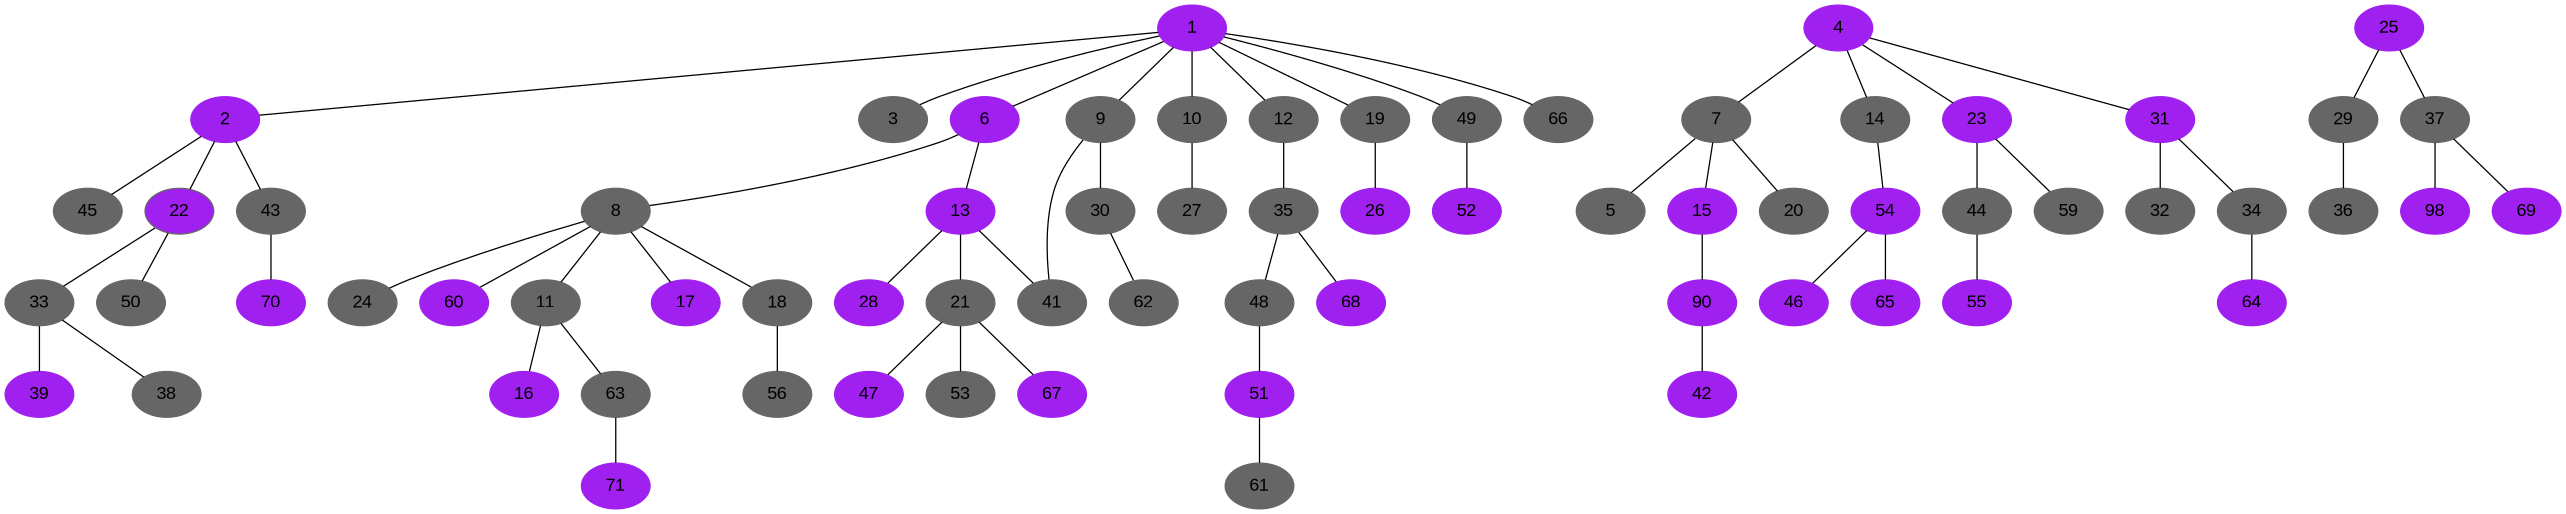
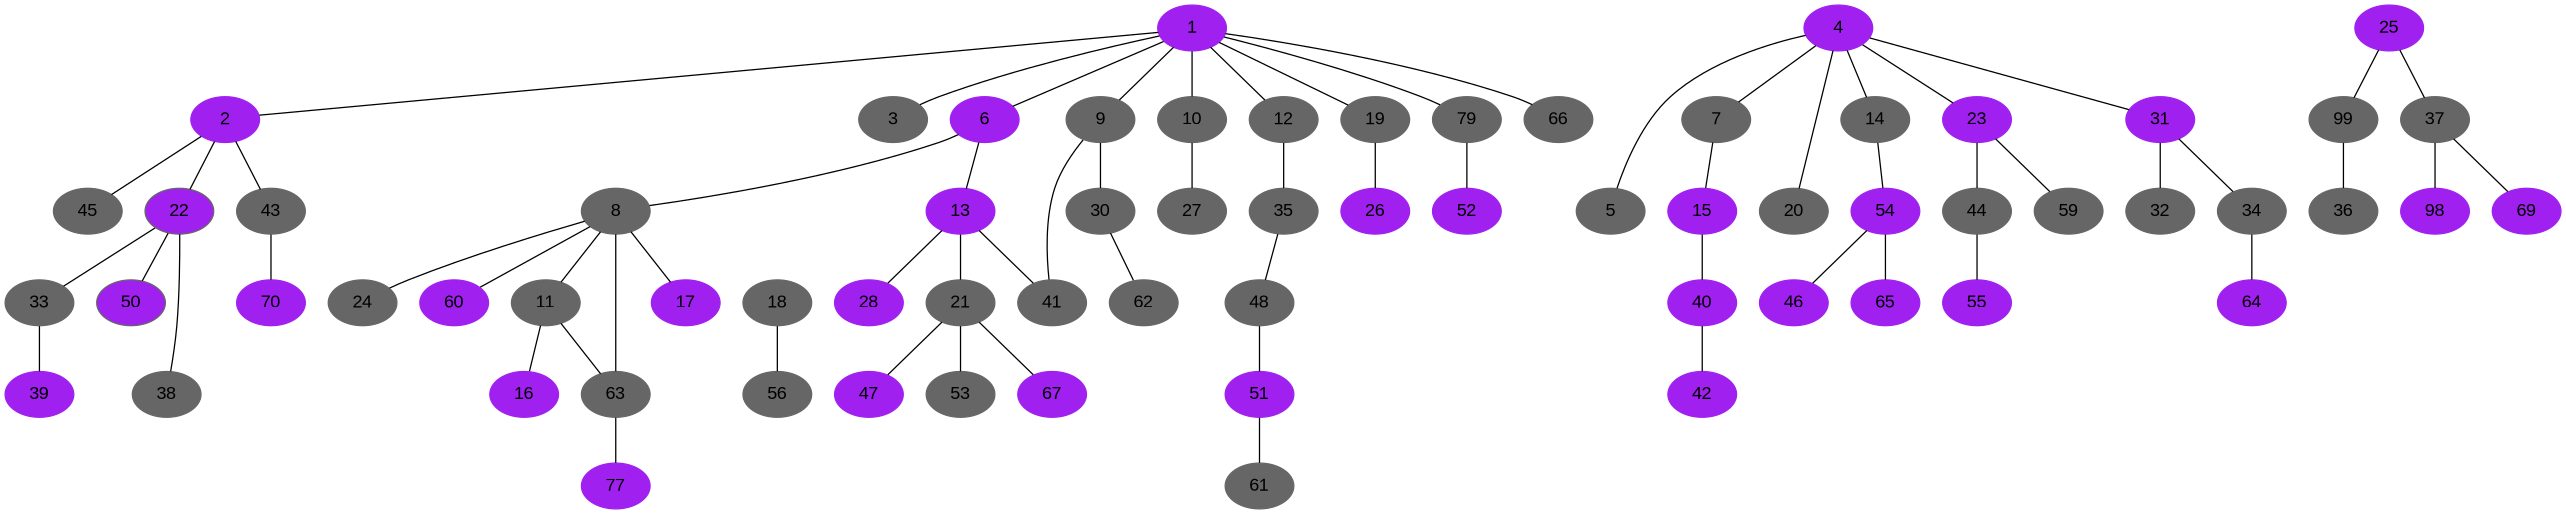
node "49": label "49" -> "79"
node "29": label "29" -> "99"
edge "7" -- "20": now "4" -- "20"
edge "7" -- "5": now "4" -- "5"
edge "8" -- "18": now "8" -- "63"
node "50": fillcolor gray40 -> purple
node "68": removed
node "90": label "90" -> "40"
edge "33" -- "38": now "22" -- "38"
node "71": label "71" -> "77"
